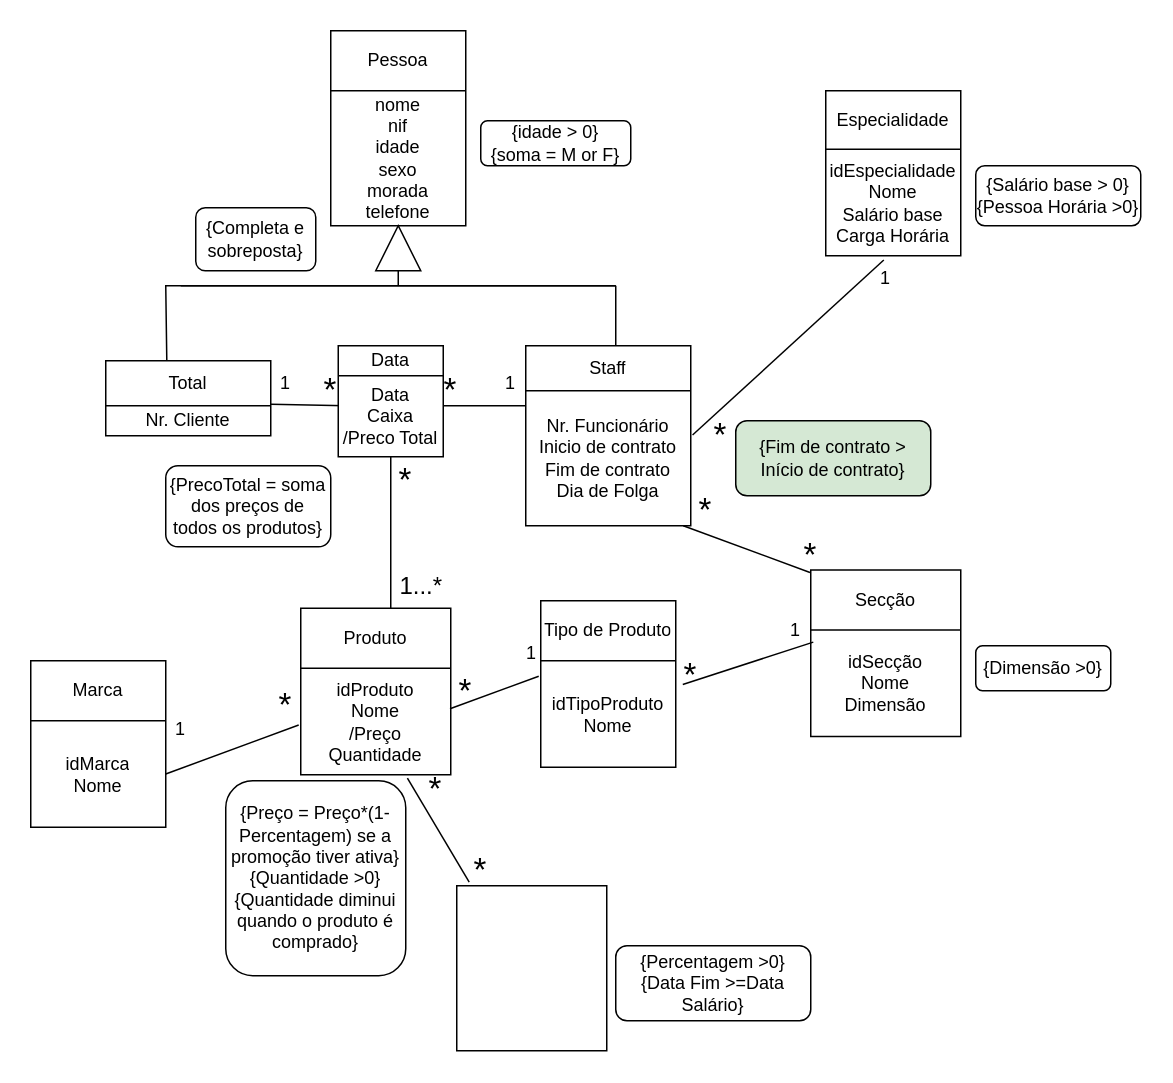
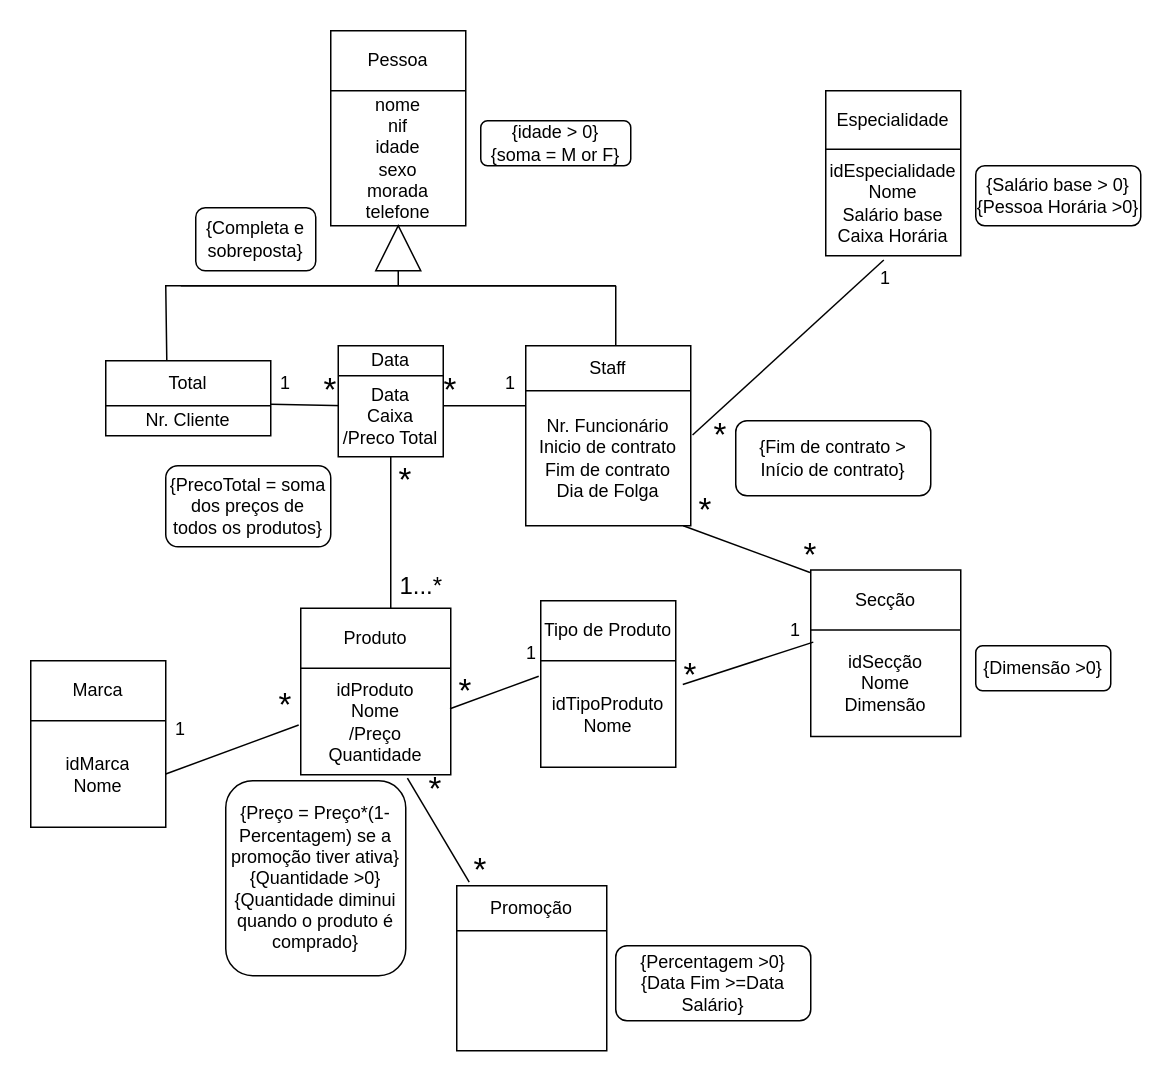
node "idEspecialidade Nome Salário base Carga Horária": label "idEspecialidade Nome Salário base Carga Horária" -> "idEspecialidade Nome Salário base Caixa Horária"
node "{Fim de contrato > Início de contrato}": fillcolor #d5e8d4 -> #ffffff
node "Promoção": added
